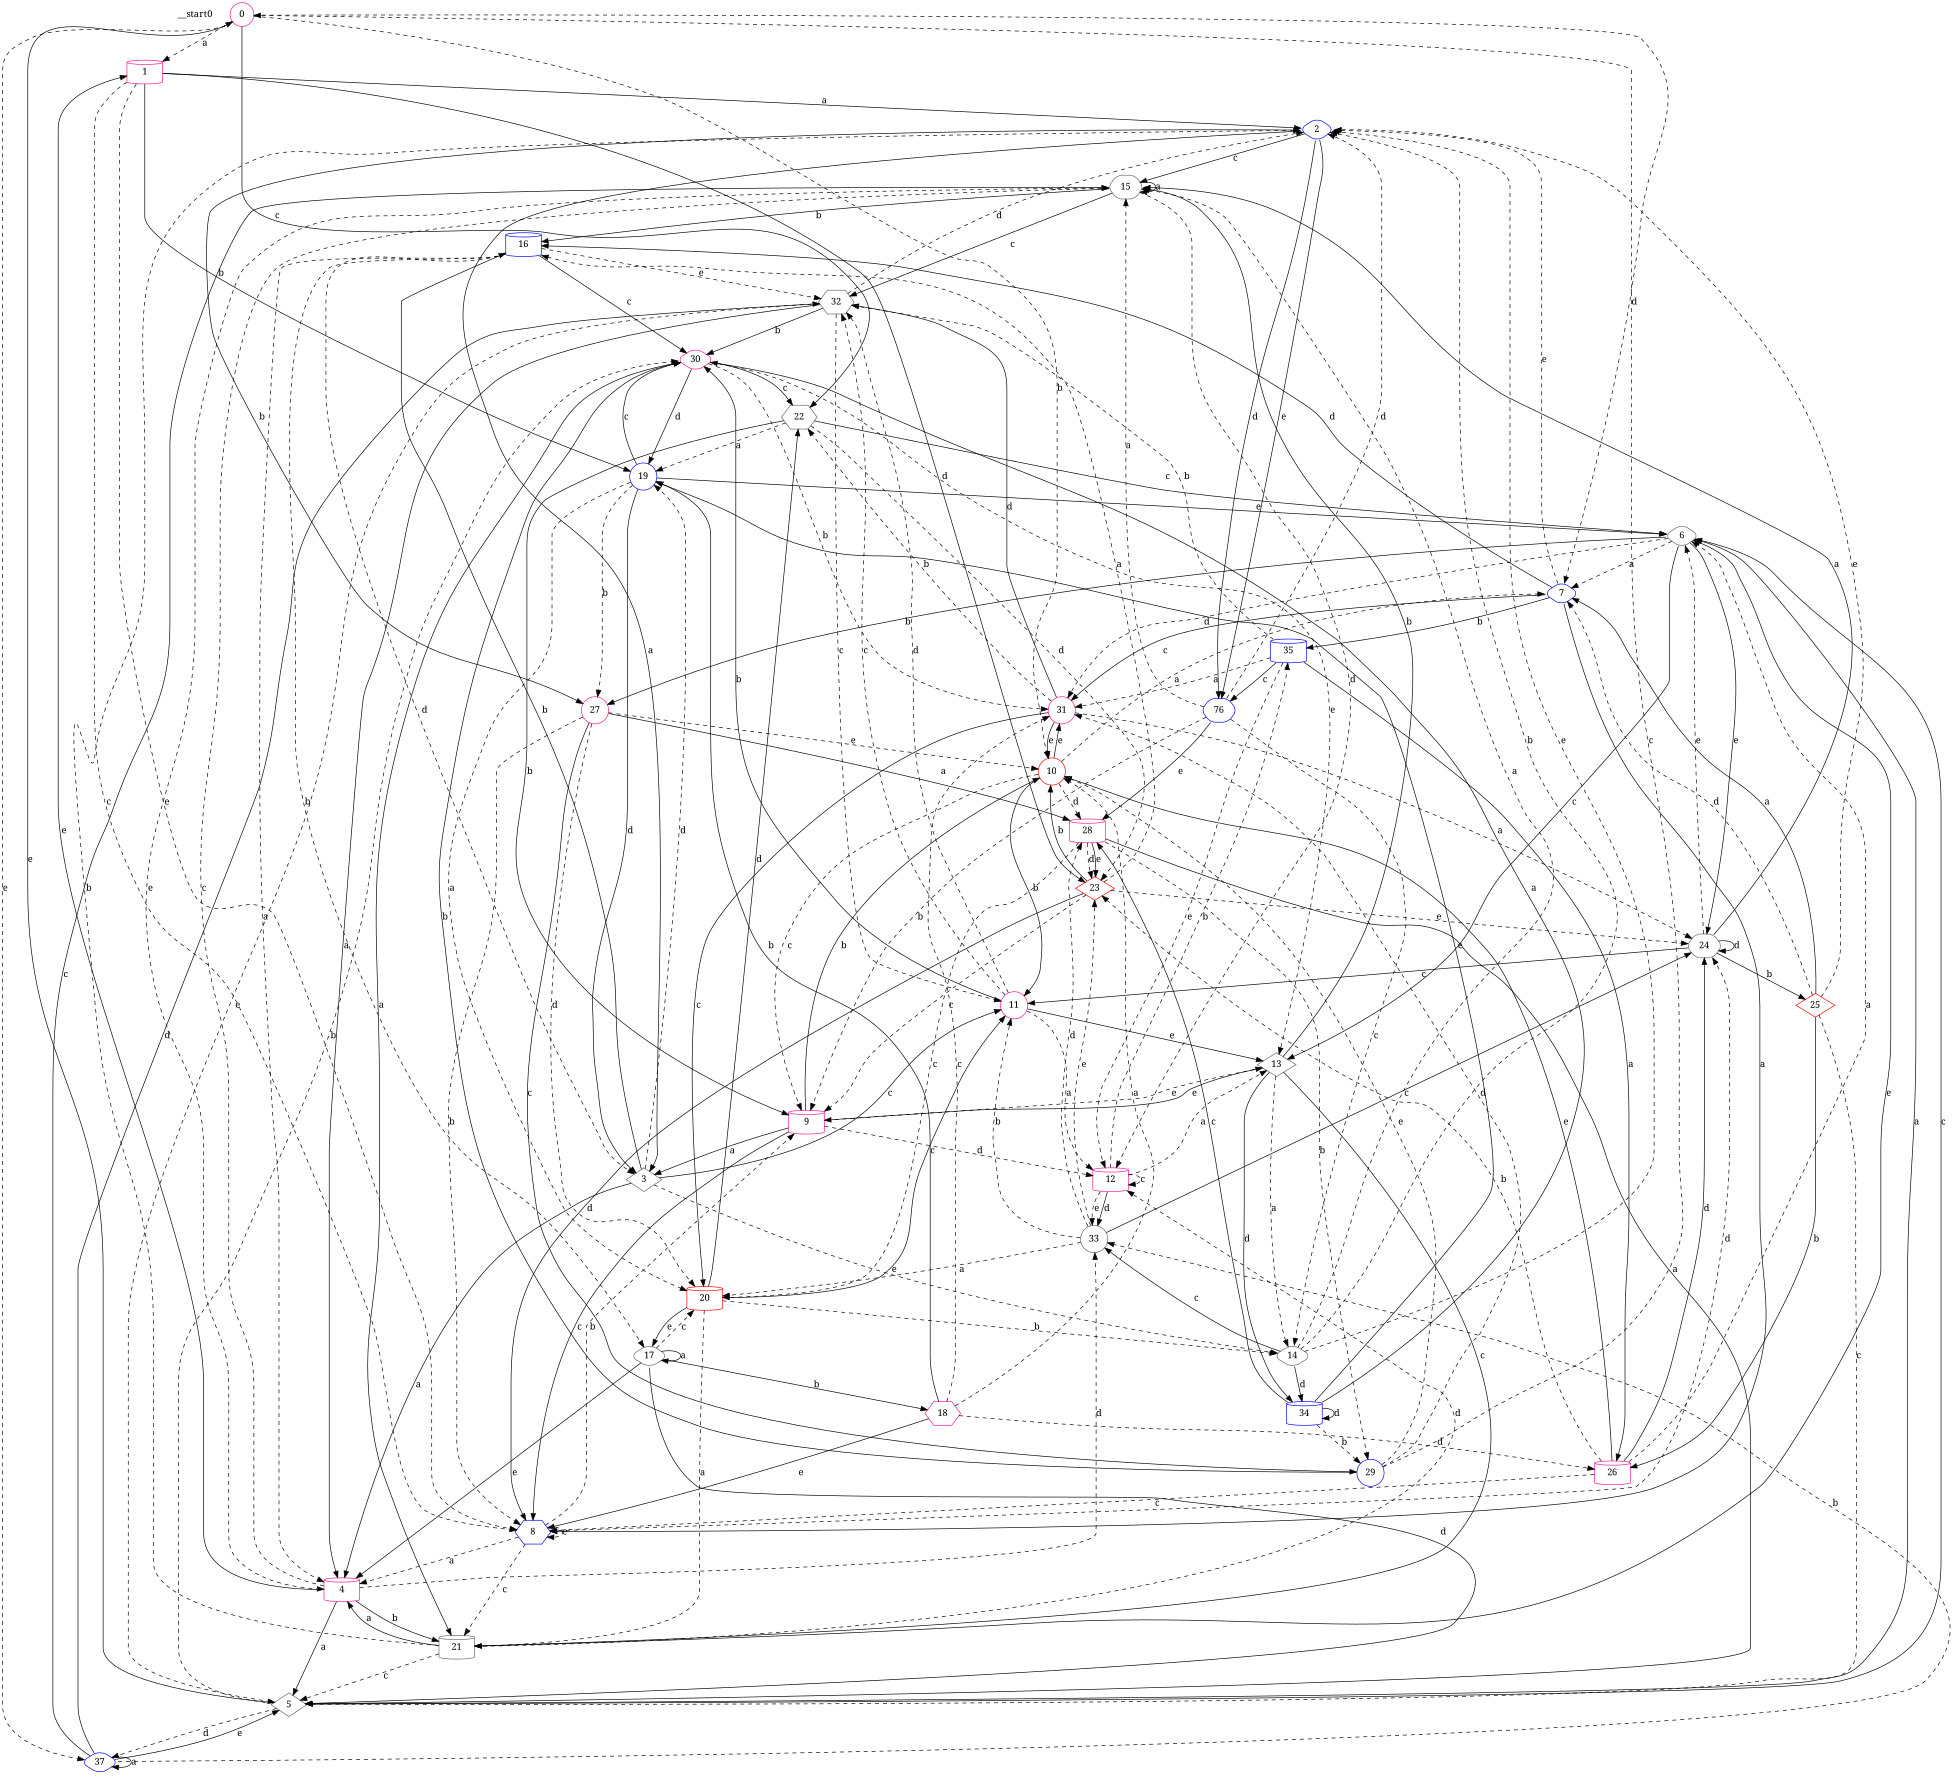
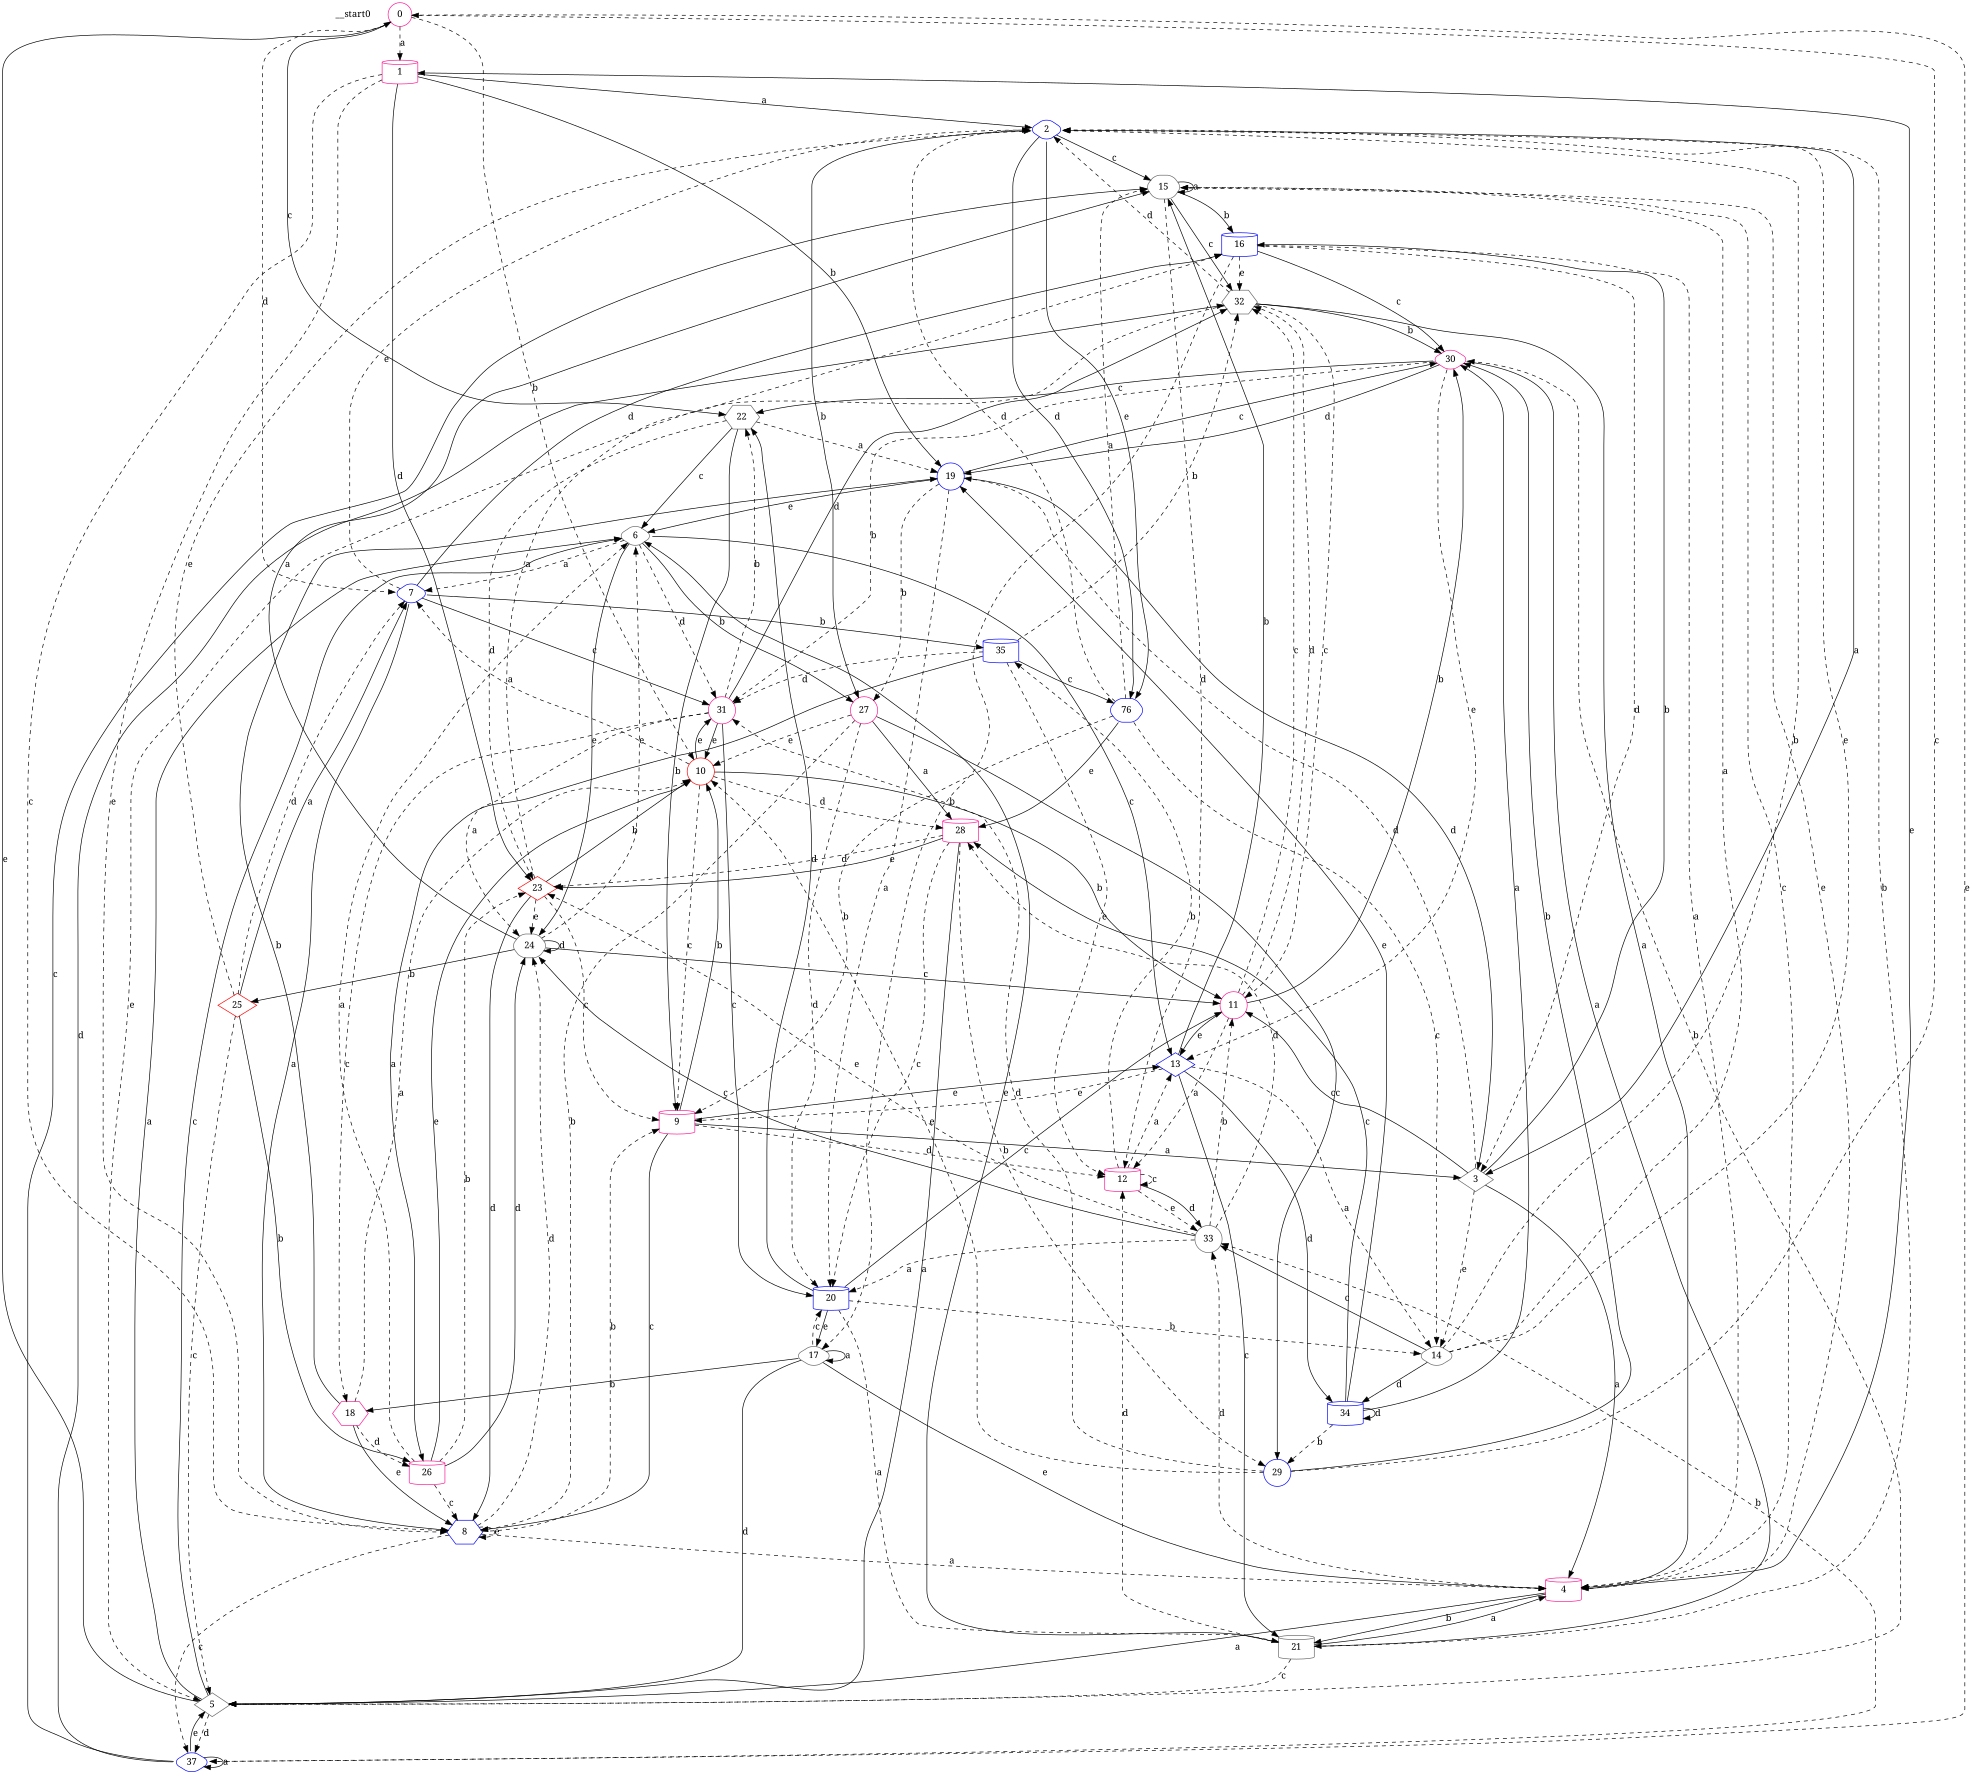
edge "35" -> "31": label "a" -> "d"
edge "18" -> "31": reversed
node "13": color gray40 -> blue
node "20": color red -> blue
edge "8" -> "21": now "8" -> "37"
